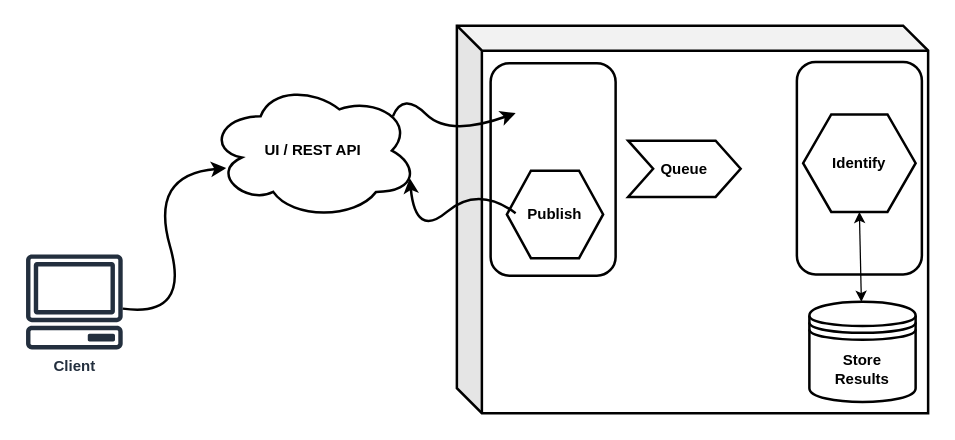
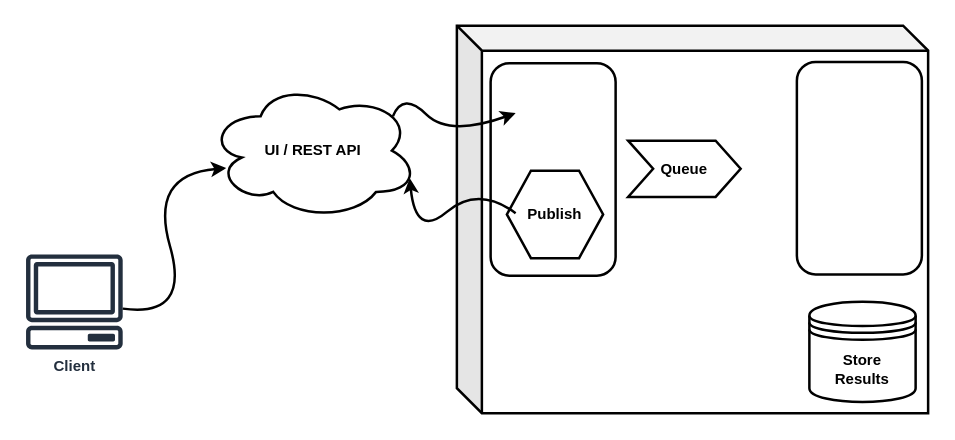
node "Identify": removed
edge "Identify" -- "Store Results": removed
